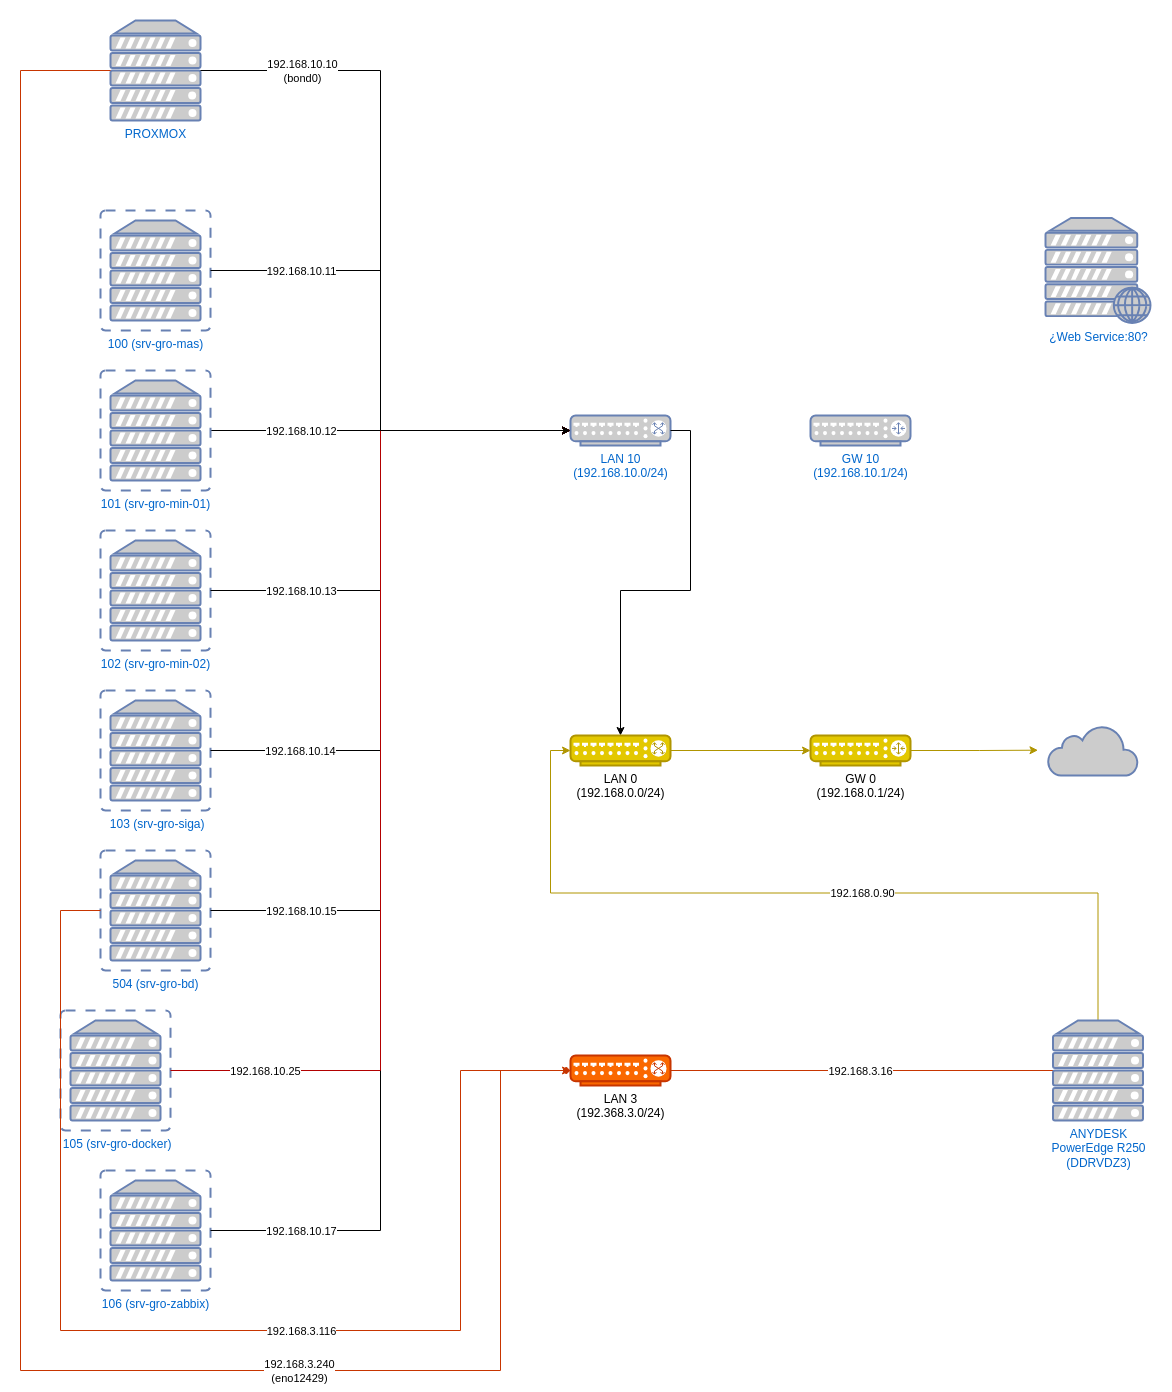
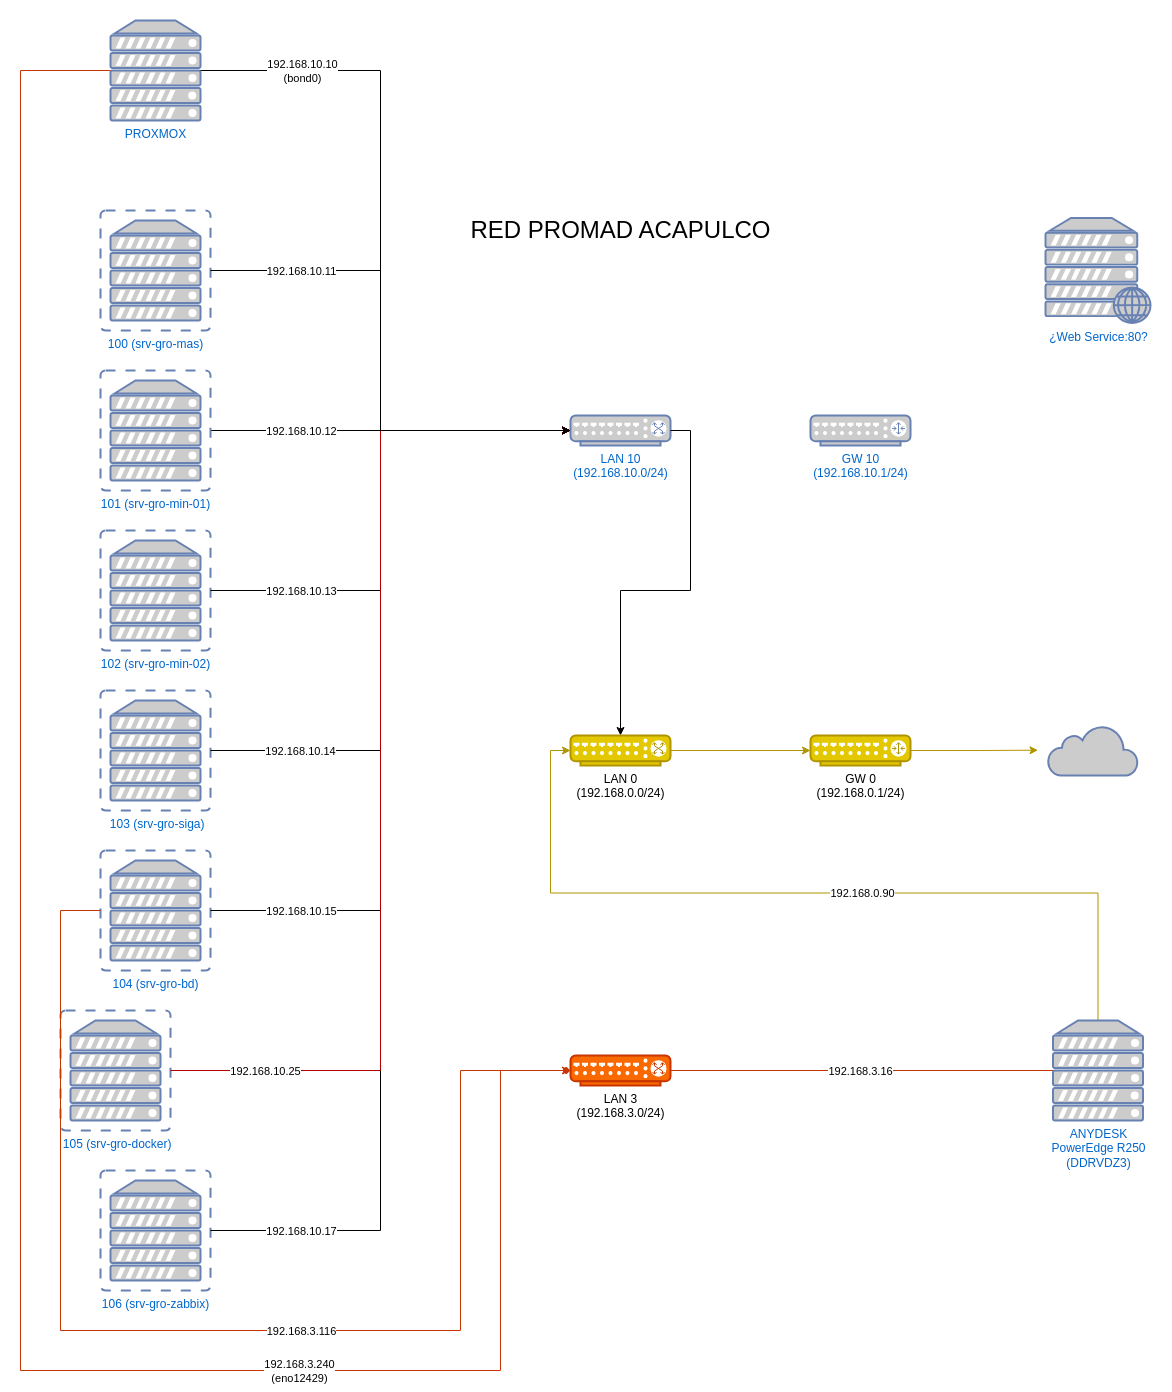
node "RED PROMAD ACAPULCO": added
node "504 (srv-gro-bd)": label "504 (srv-gro-bd)" -> "104 (srv-gro-bd)"
node "LAN 3 (192.368.3.0/24)": label "LAN 3 (192.368.3.0/24)" -> "LAN 3 (192.168.3.0/24)"
